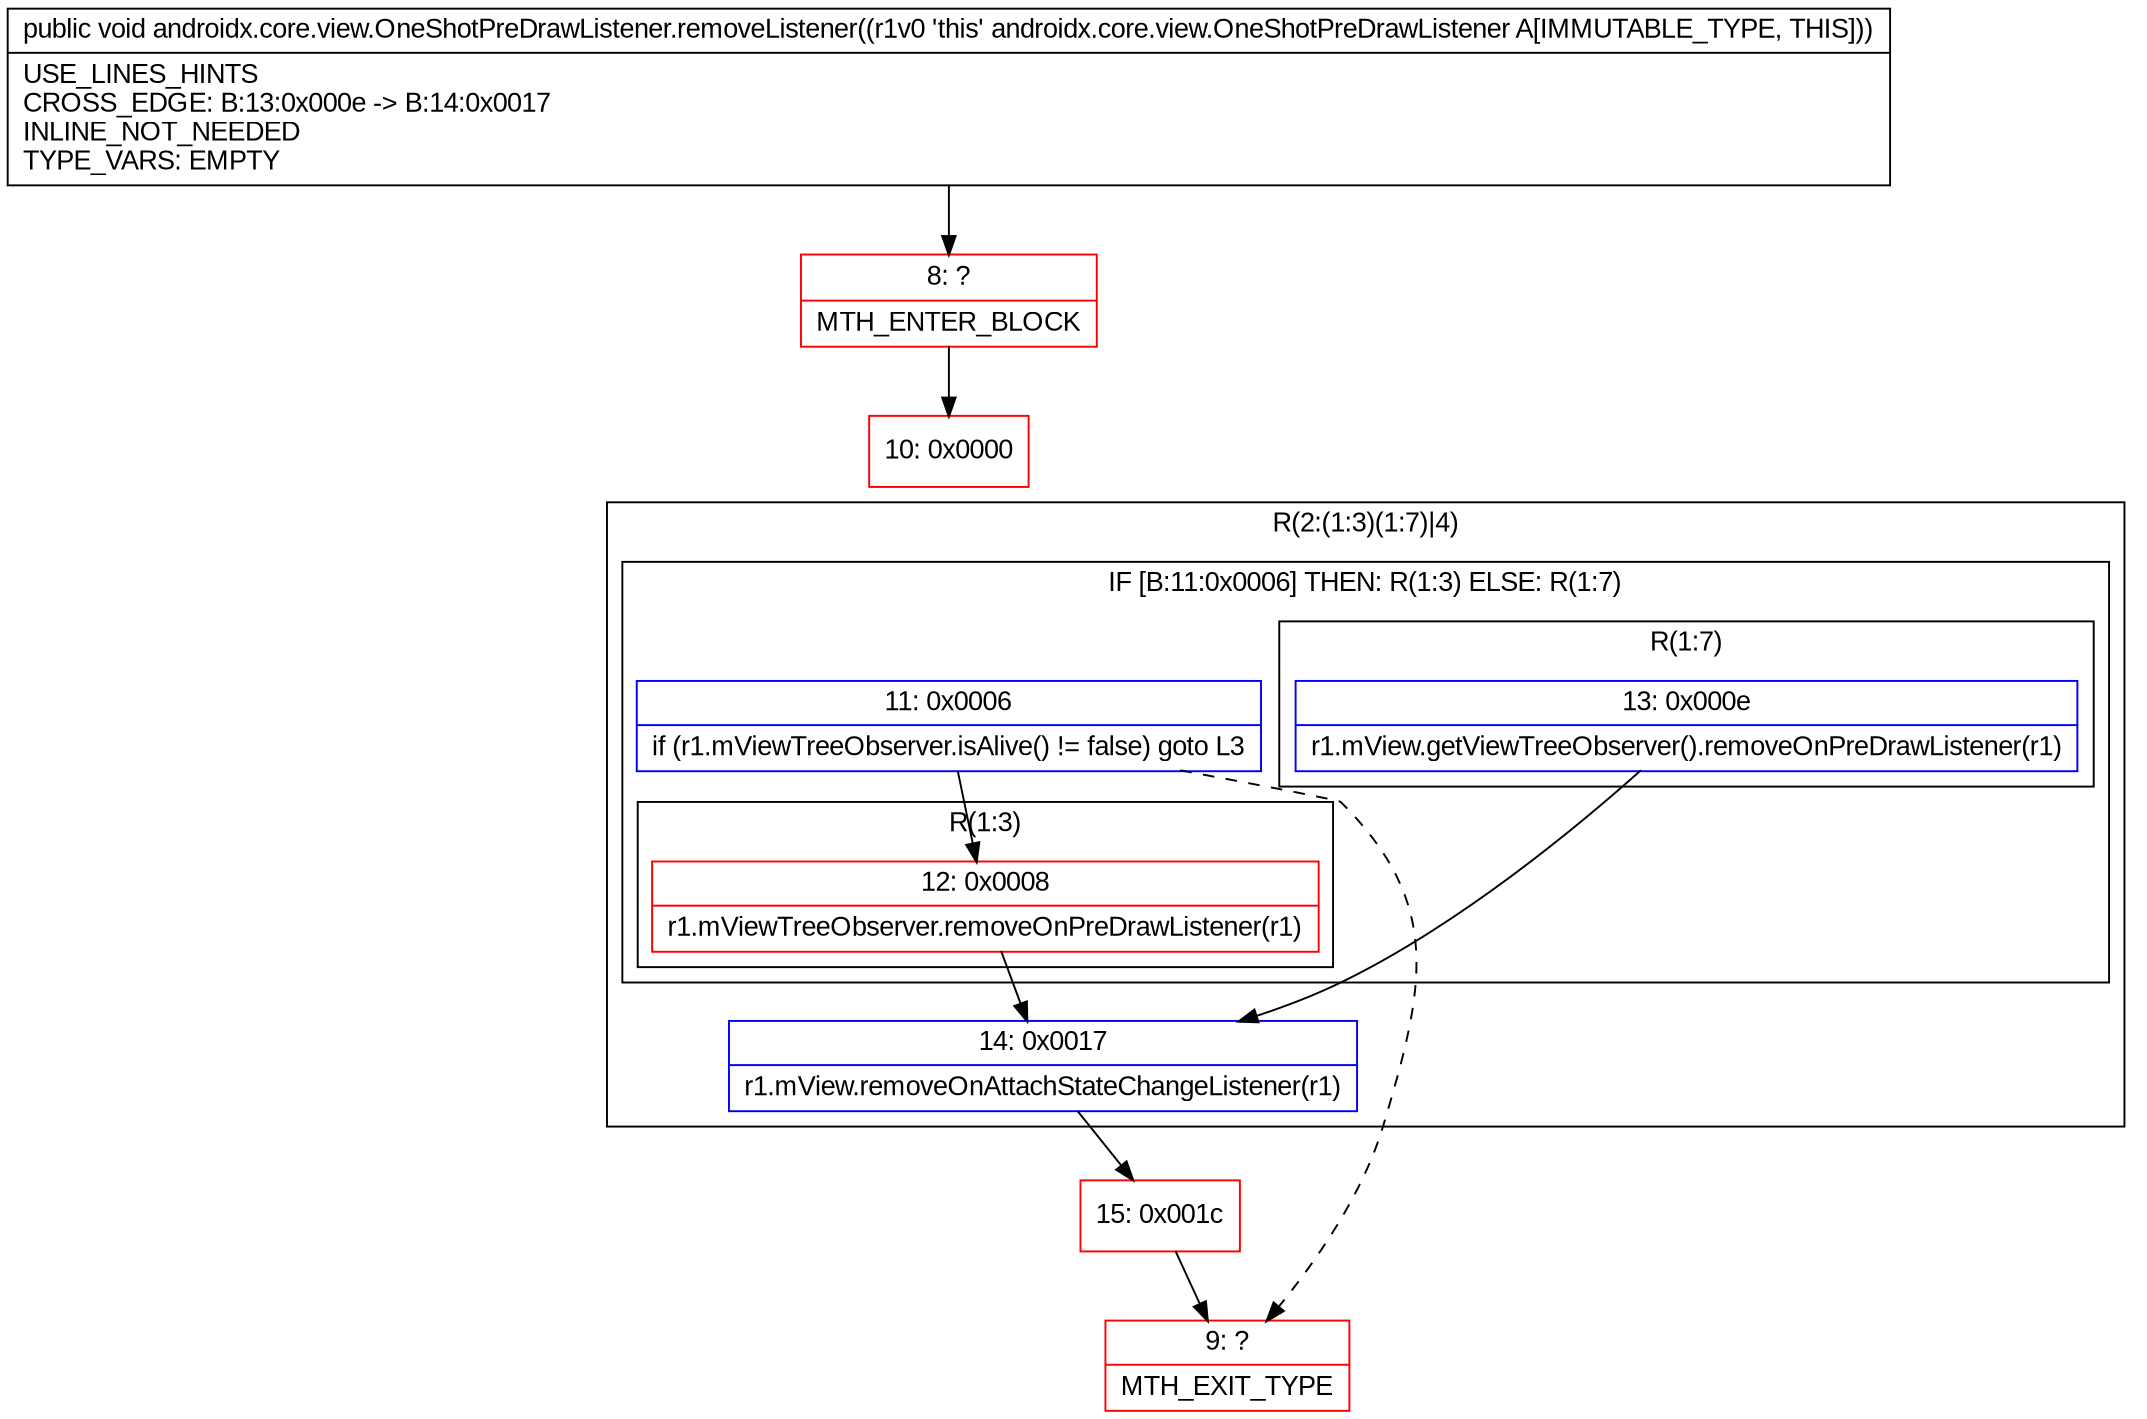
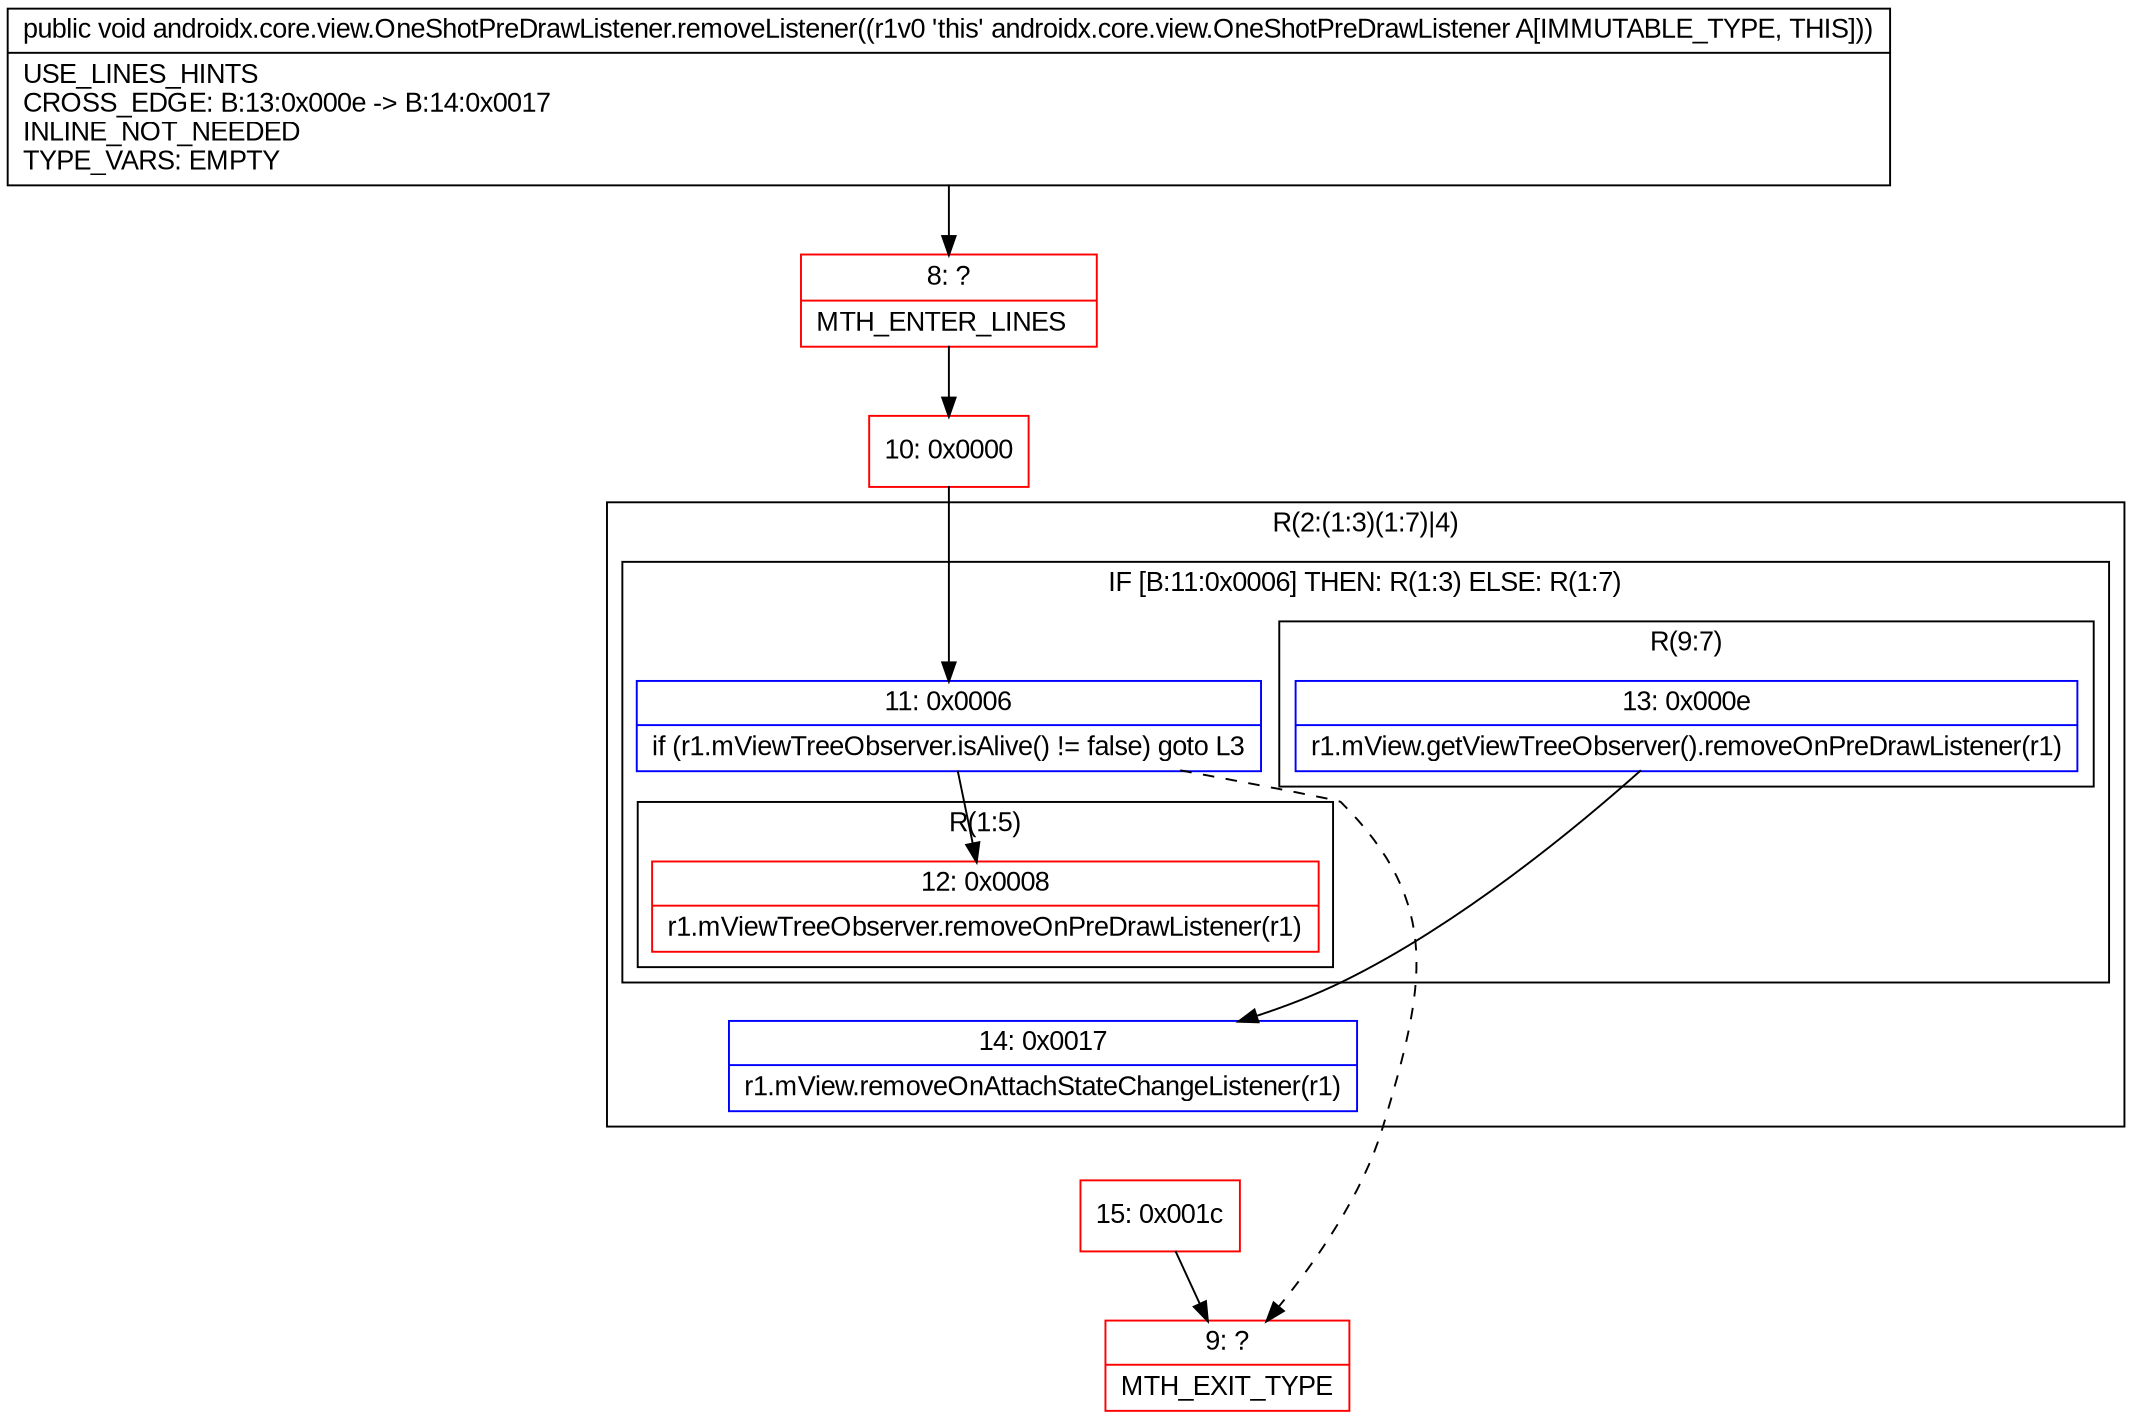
node "8: ?": text "MTH_ENTER_BLOCK" -> "MTH_ENTER_LINES"
edge "10: 0x0000" -> "11: 0x0006": added
cluster "R(1:7)": label "R(1:7)" -> "R(9:7)"
cluster "R(1:3)": label "R(1:3)" -> "R(1:5)"
edge "12: 0x0008" -> "14: 0x0017": removed
edge "14: 0x0017" -> "15: 0x001c": removed
